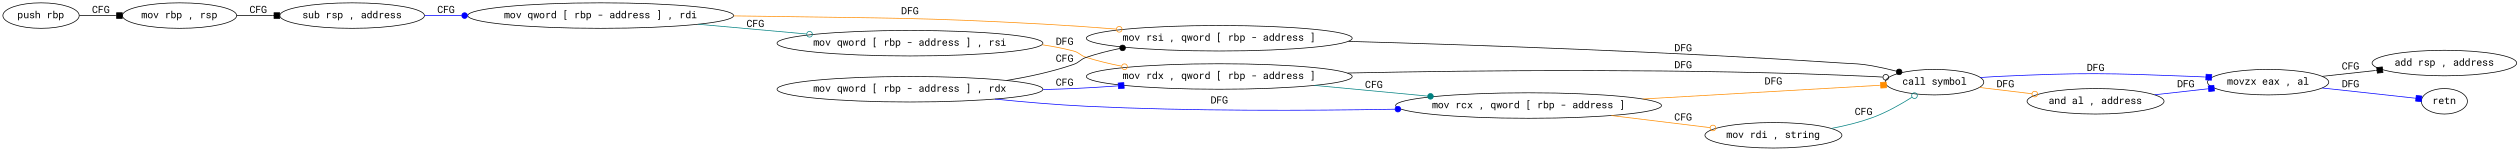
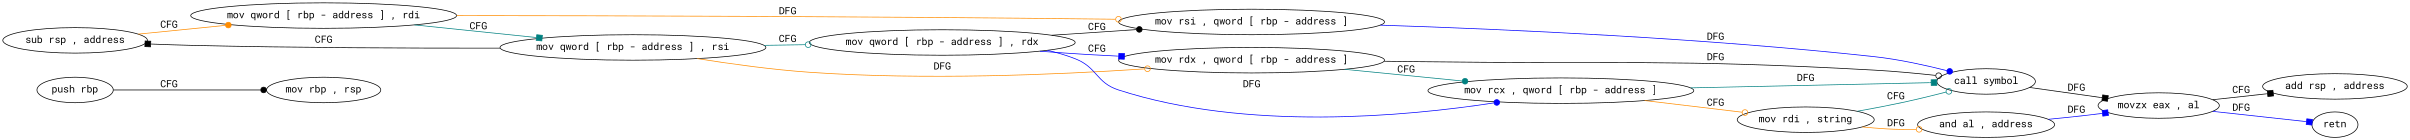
edge "push rbp" -> "mov rbp , rsp": arrowhead box -> dot
edge "mov rbp , rsp" -> "sub rsp , address": now "mov qword [ rbp - address ] , rsi" -> "sub rsp , address"
edge "sub rsp , address" -> "mov qword [ rbp - address ] , rdi": color blue -> darkorange
edge "mov qword [ rbp - address ] , rdi" -> "mov qword [ rbp - address ] , rsi": arrowhead odot -> box
edge "mov qword [ rbp - address ] , rsi" -> "mov qword [ rbp - address ] , rdx": added, label "CFG"
edge "mov rsi , qword [ rbp - address ]" -> "call symbol": color black -> blue
edge "call symbol" -> "movzx eax , al": color blue -> black
edge "call symbol" -> "and al , address": now "mov rdi , string" -> "and al , address"
edge "mov rcx , qword [ rbp - address ]" -> "call symbol": color darkorange -> teal
